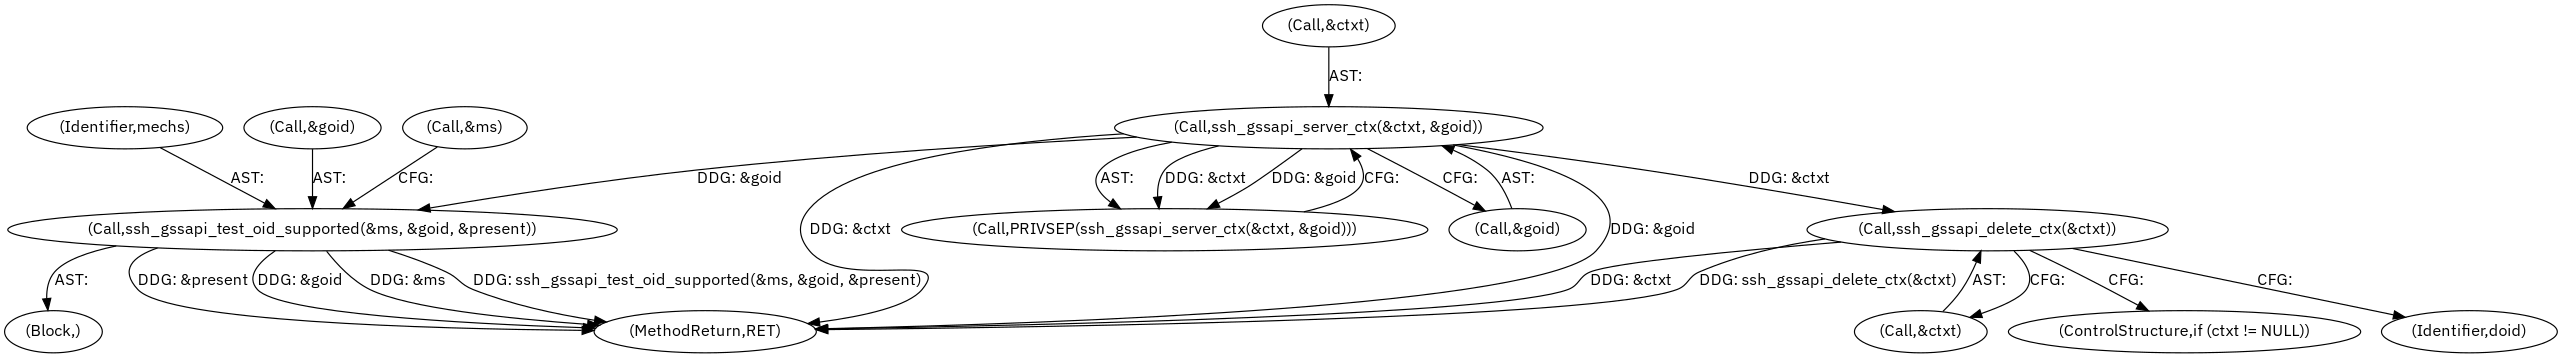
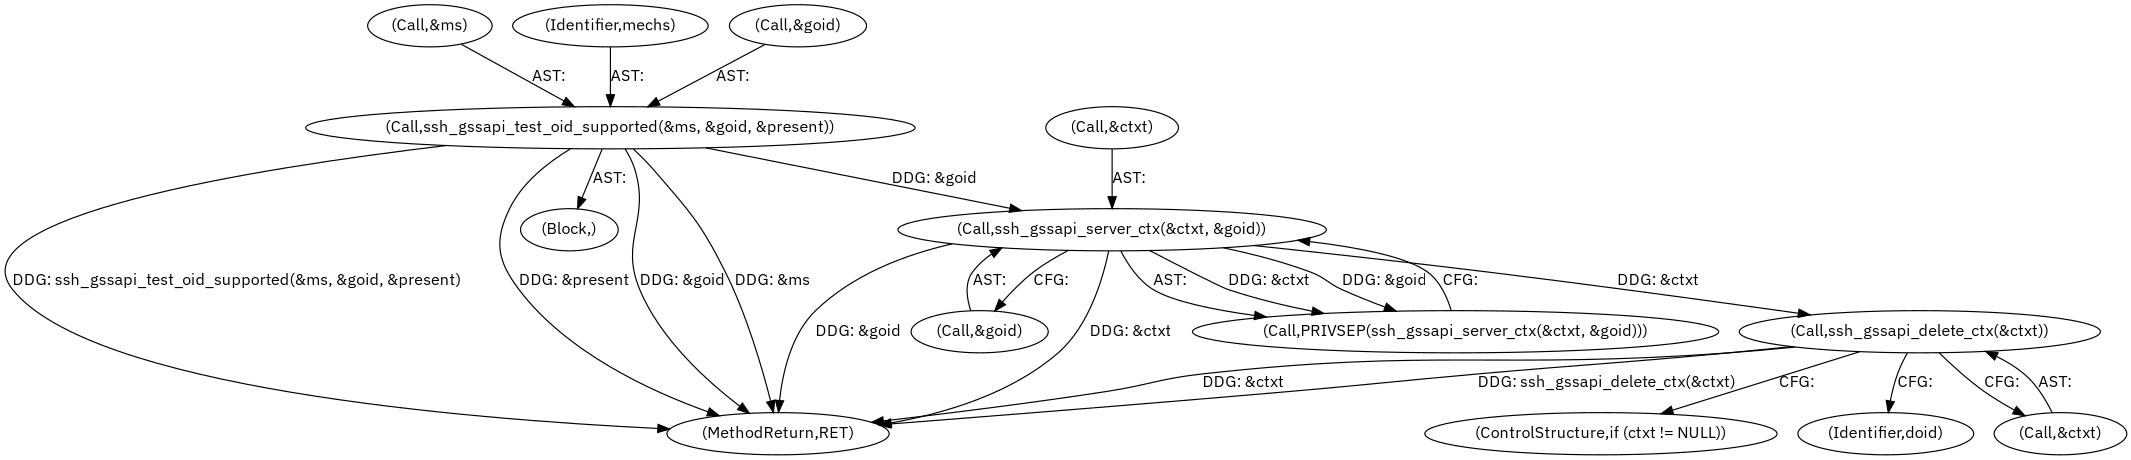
edge "(Call,ssh_gssapi_server_ctx(&ctxt, &goid))" -> "(Call,ssh_gssapi_test_oid_supported(&ms, &goid, &present))": reversed
edge "(Call,&ms)" -> "(Call,ssh_gssapi_test_oid_supported(&ms, &goid, &present))": label "CFG: " -> "AST: "
